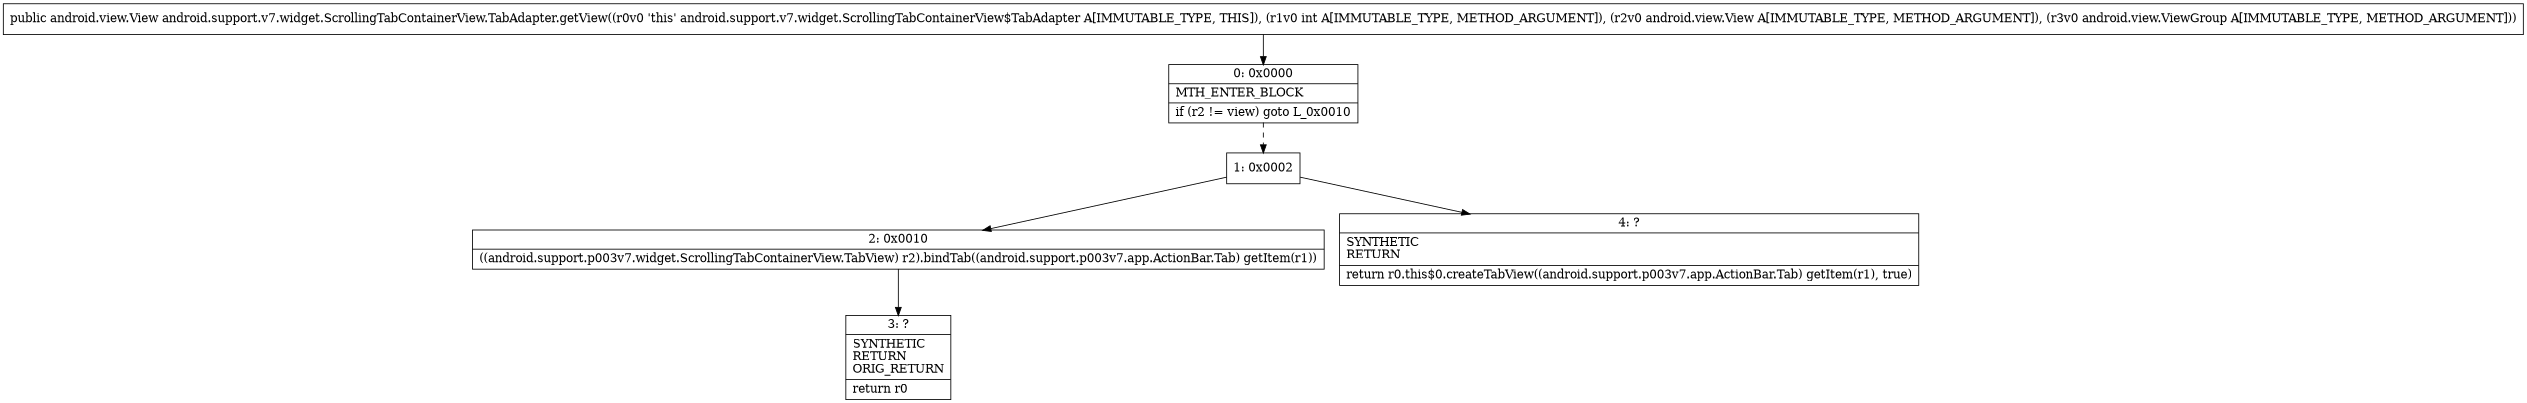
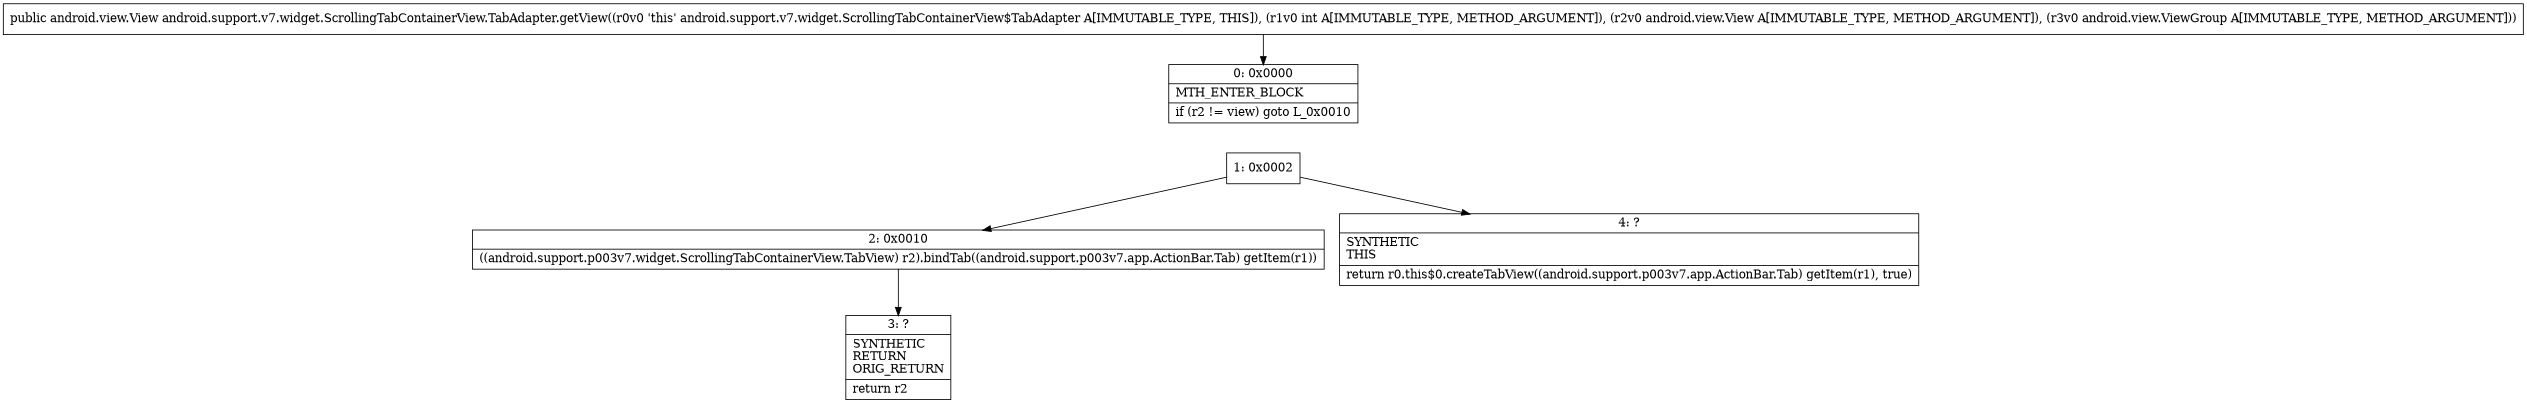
edge "0: 0x0000" -> "1: 0x0002": removed
node "4: ?": text "RETURN" -> "THIS"
node "3: ?": text "return r0" -> "return r2"
